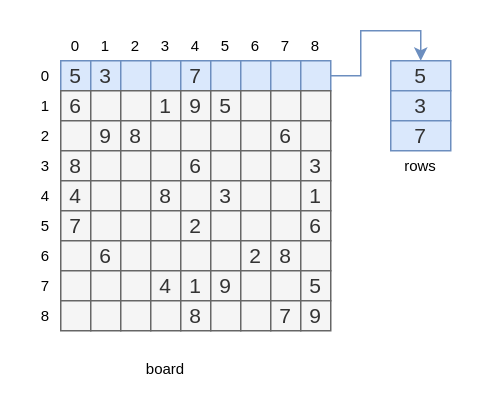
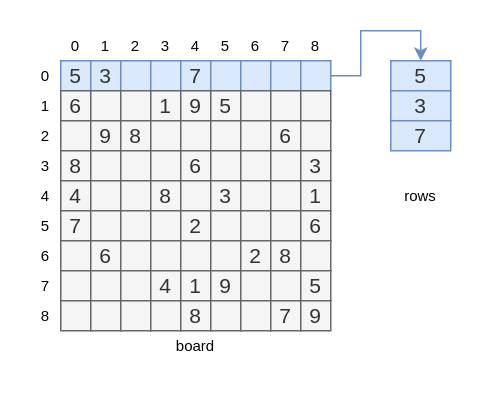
node "rows": moved (421, 166) -> (421, 196)
node "board": moved (166, 368) -> (196, 346)
